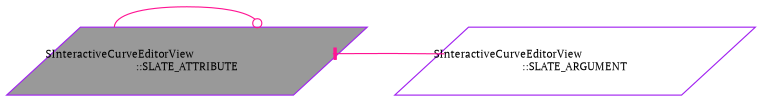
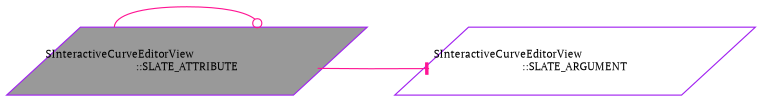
edge "SInteractiveCurveEditorView ::SLATE_ARGUMENT" -> "SInteractiveCurveEditorView ::SLATE_ATTRIBUTE": reversed
